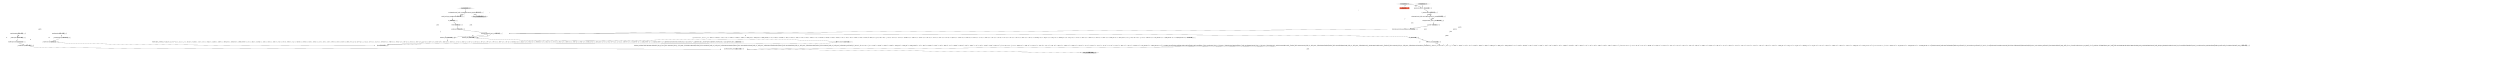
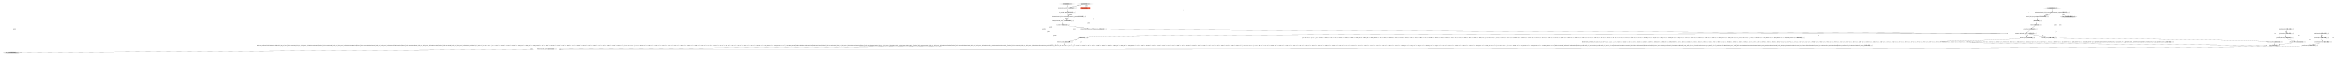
node "_localctx.exception = re@@@51@@@['0', '0', '1']": added
